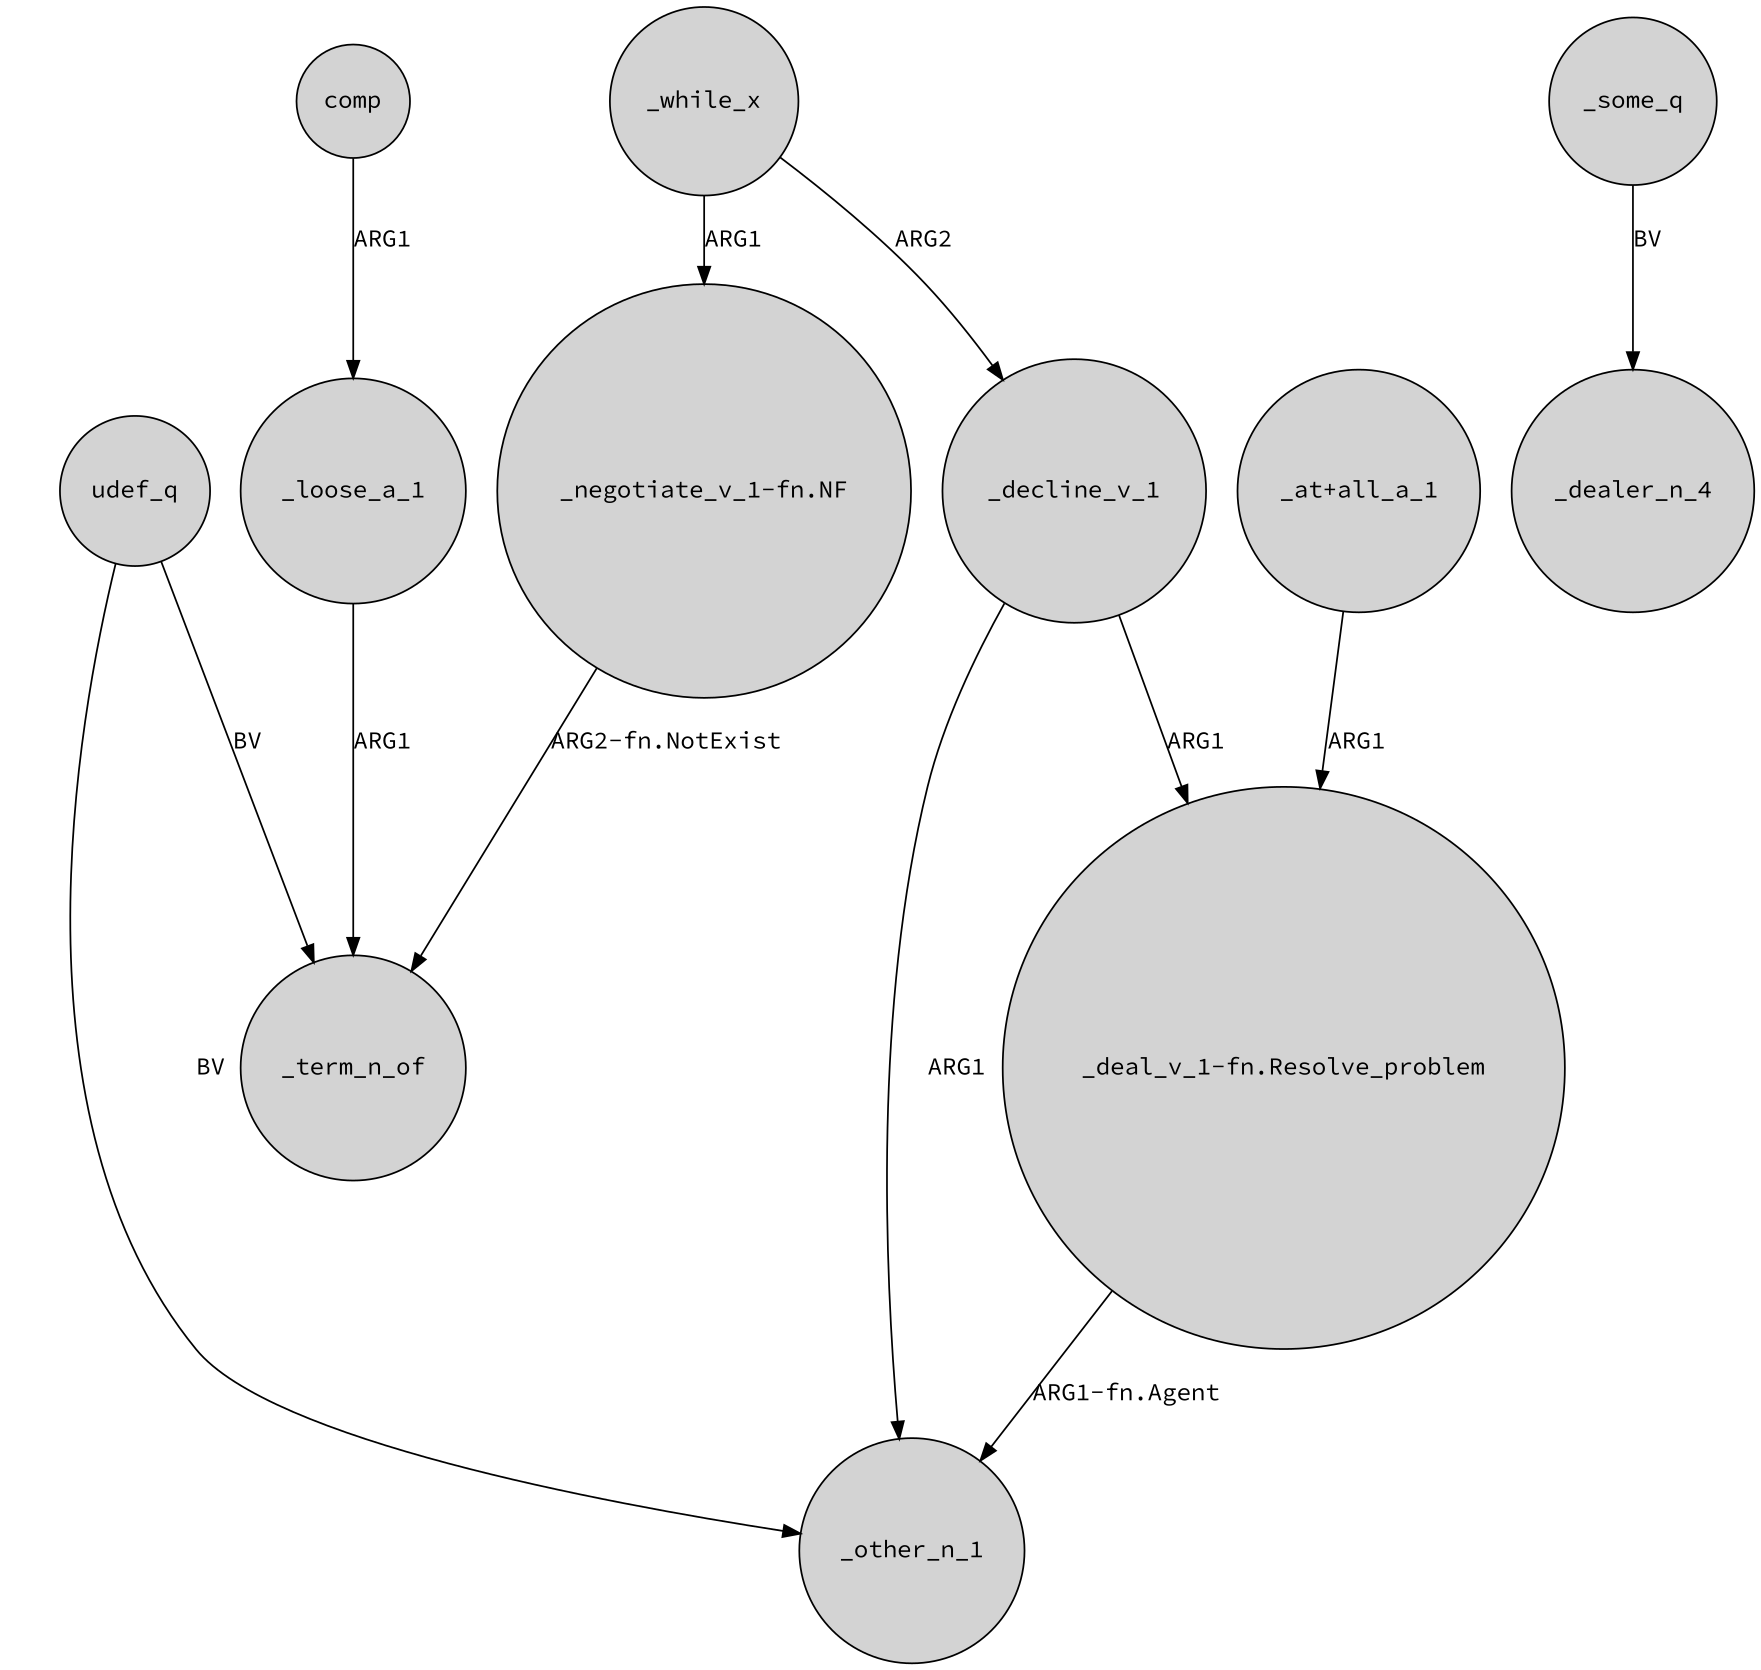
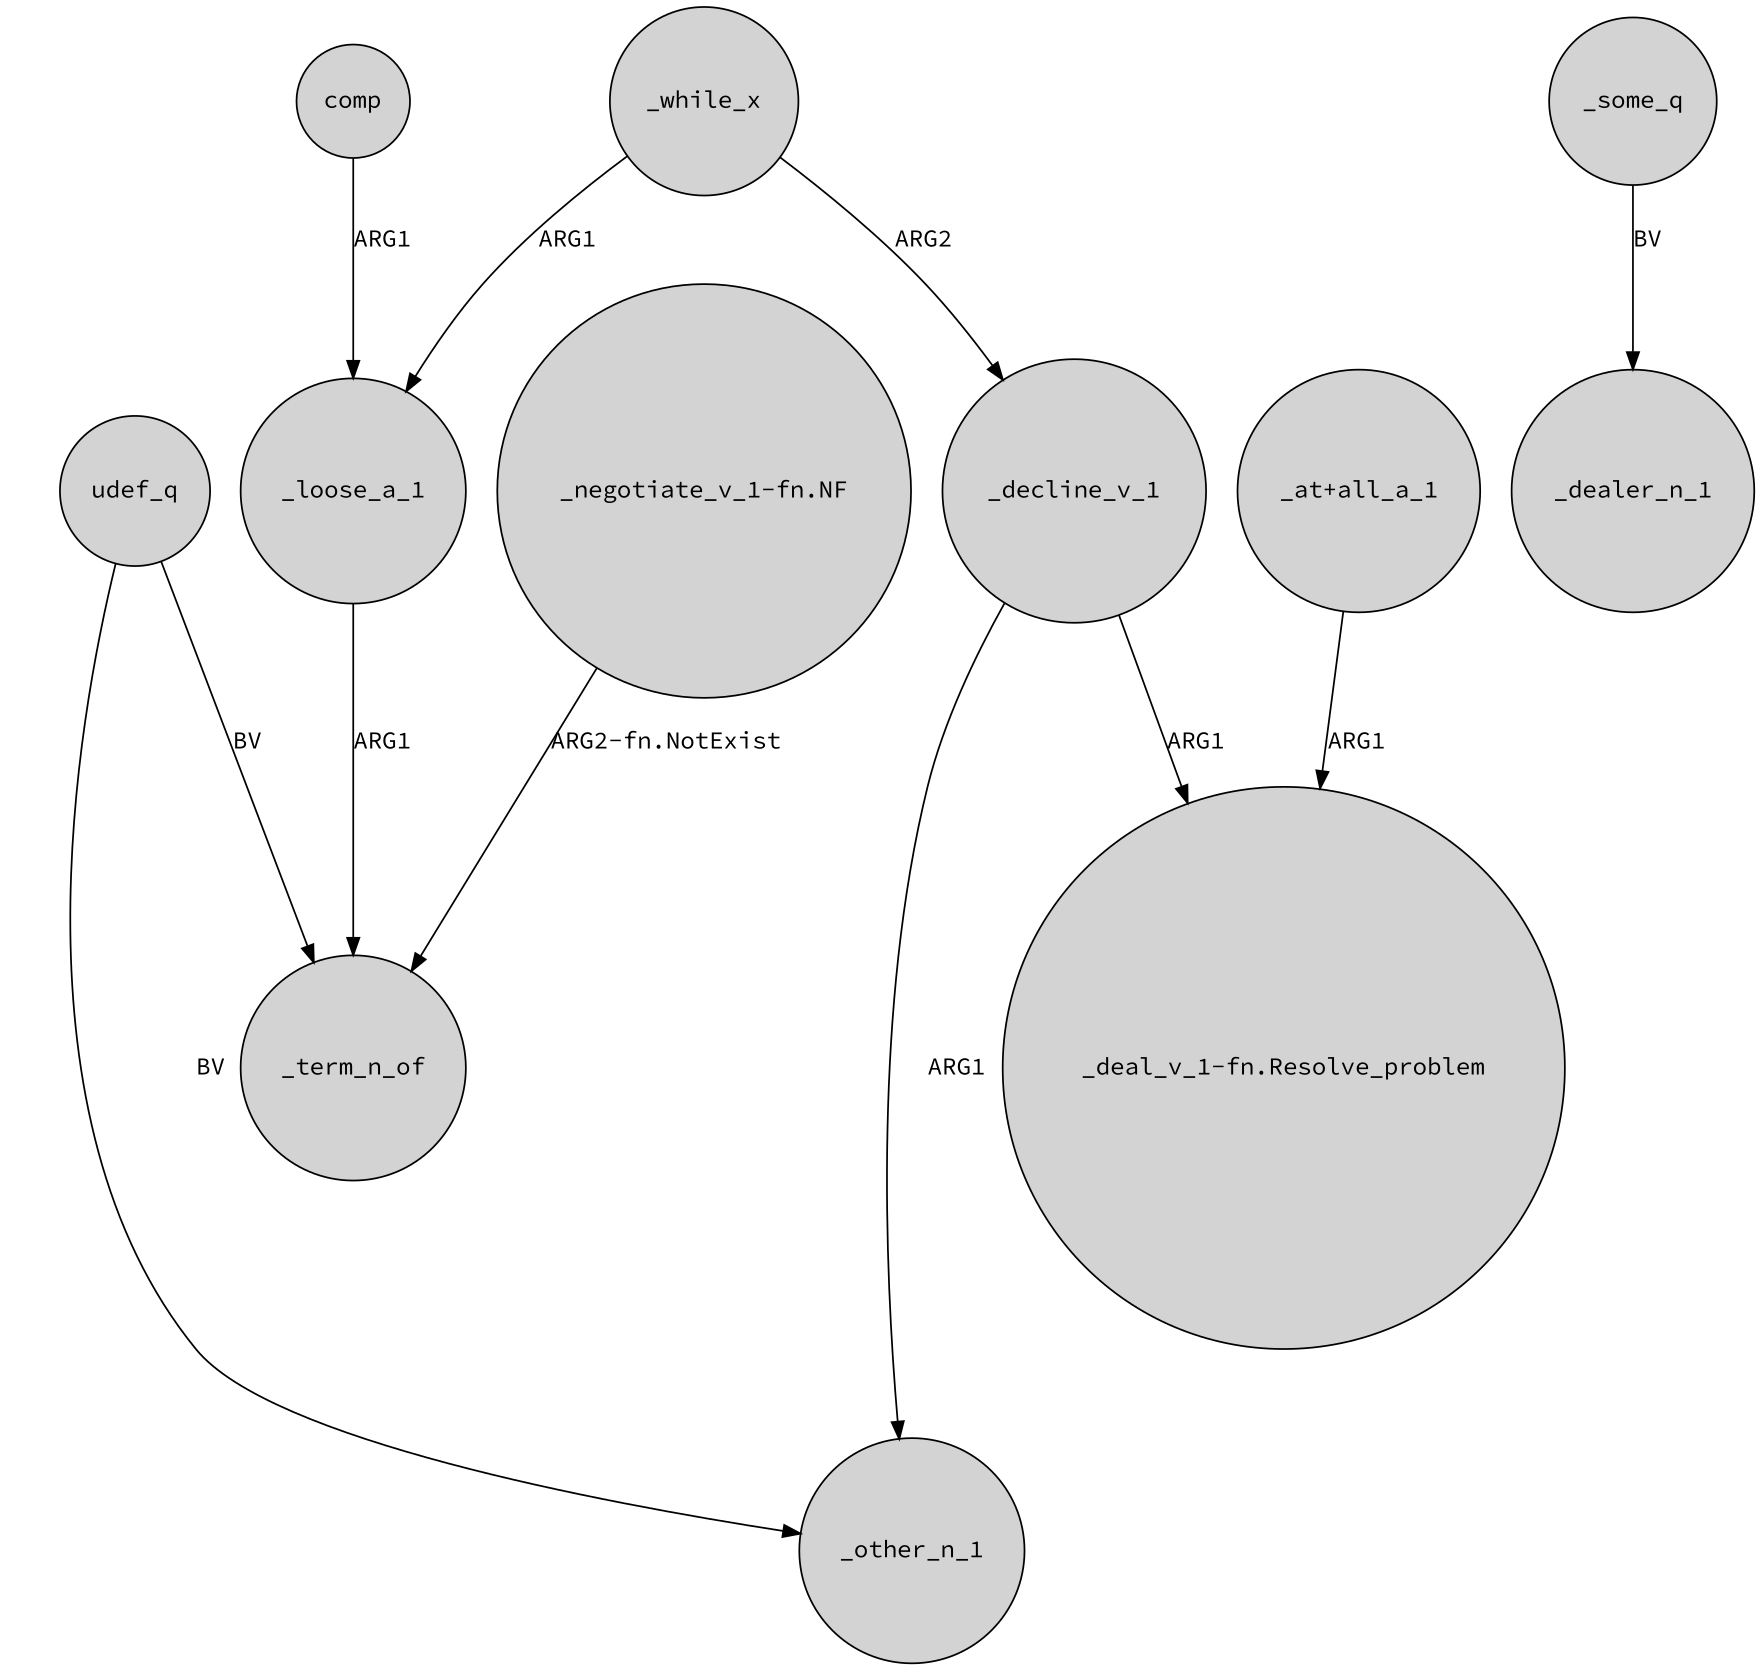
edge "_while_x" -> "_negotiate_v_1-fn.NF": now "_while_x" -> "_loose_a_1"
node "_dealer_n_4": label "_dealer_n_4" -> "_dealer_n_1"
edge "_deal_v_1-fn.Resolve_problem" -> "_other_n_1": removed, label "ARG1-fn.Agent"
